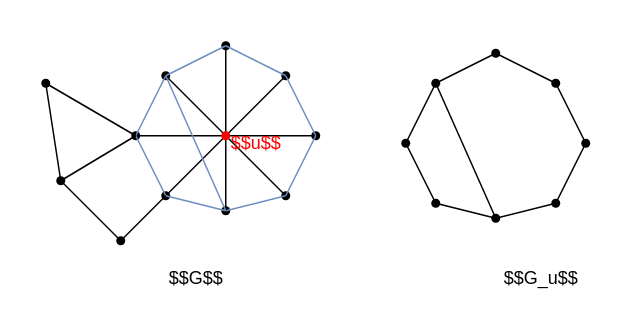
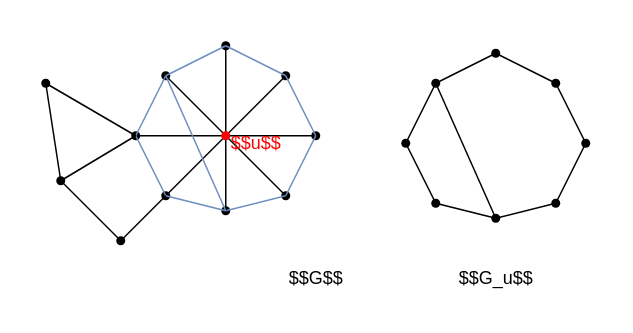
node "$$G$$": moved (196, 278) -> (316, 278)
node "$$G_u$$": moved (541, 278) -> (496, 278)
